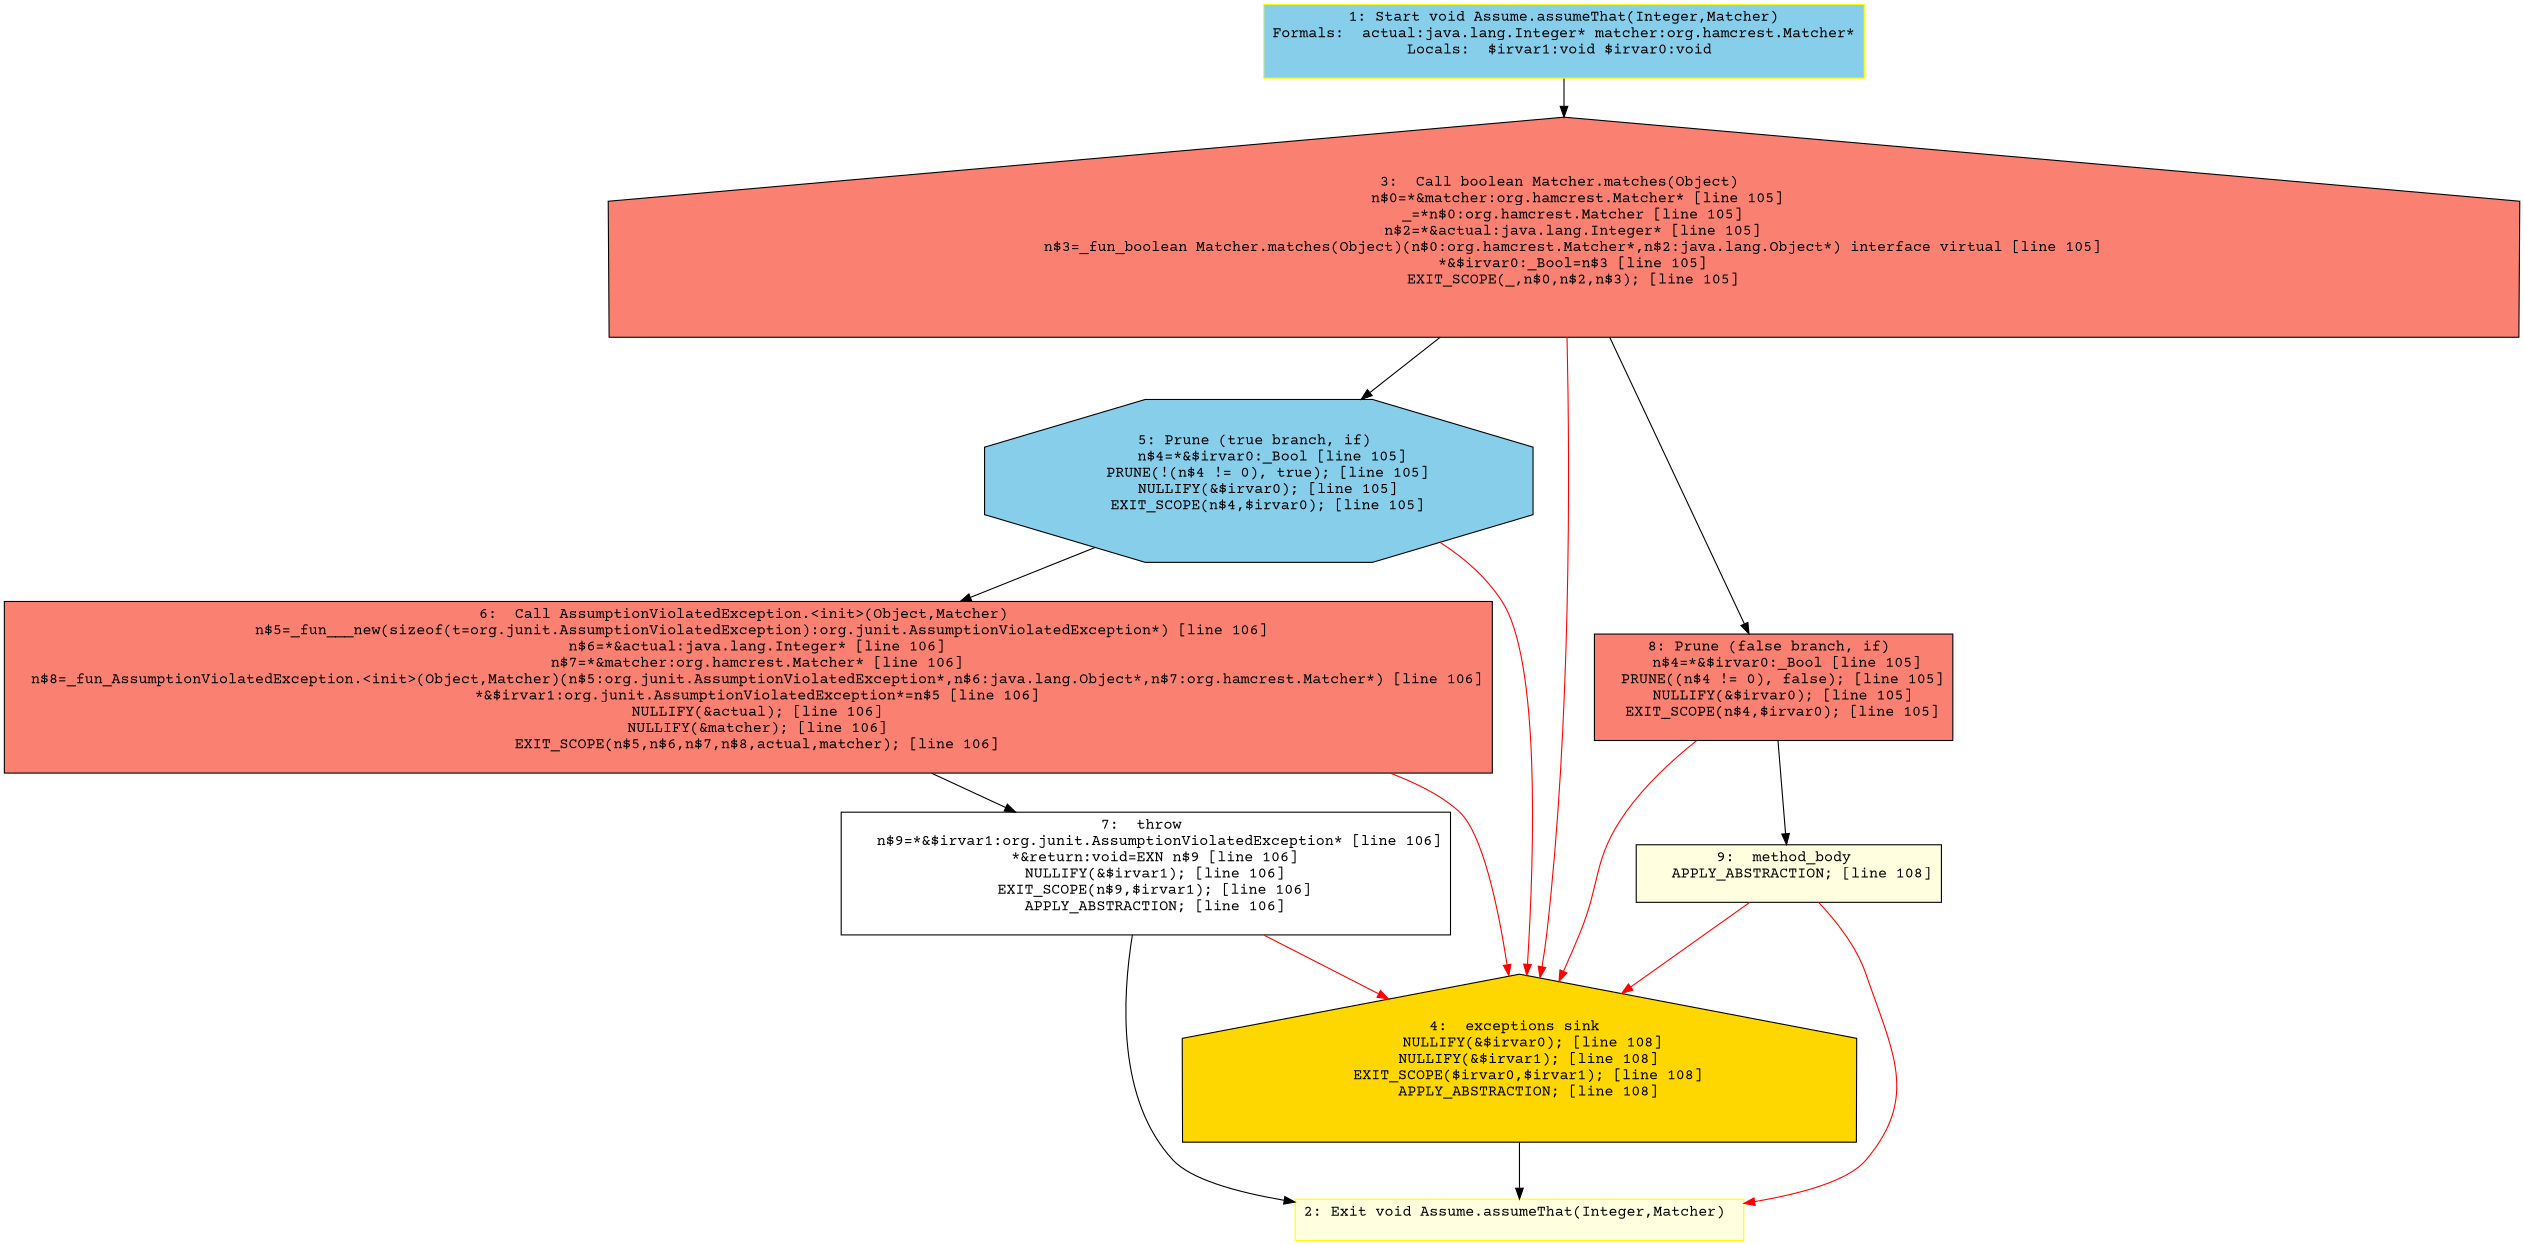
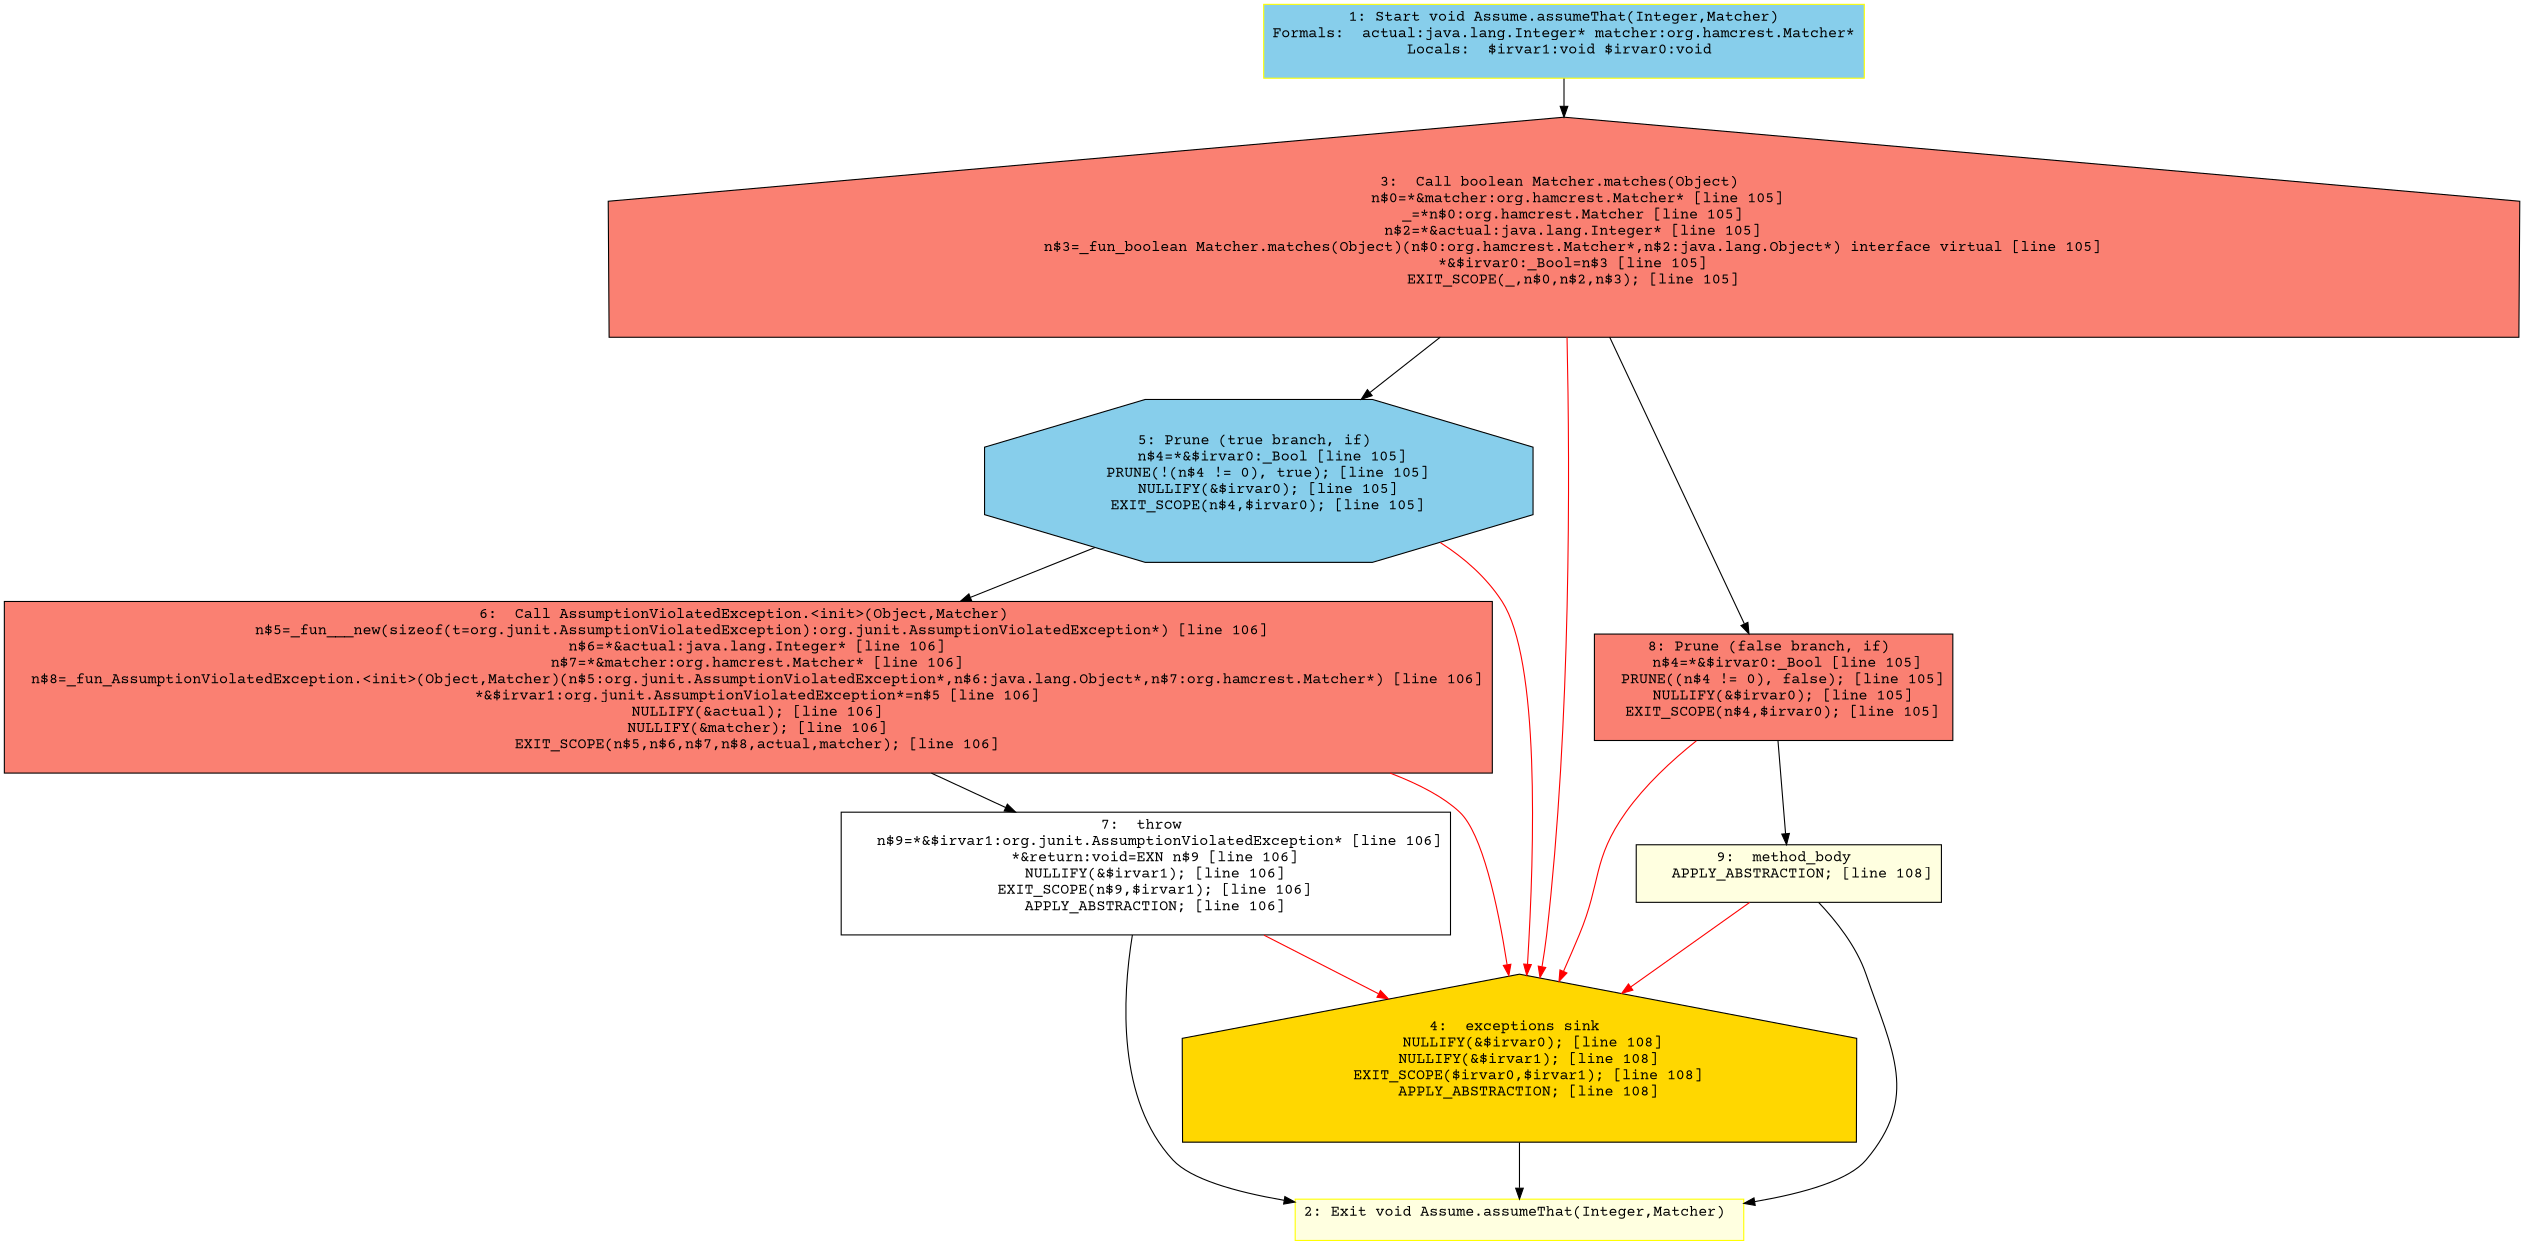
edge "9:  method_body APPLY_ABSTRACTION; [line 108]" -> "2: Exit void Assume.assumeThat(Integer,Matcher)": color red -> black
